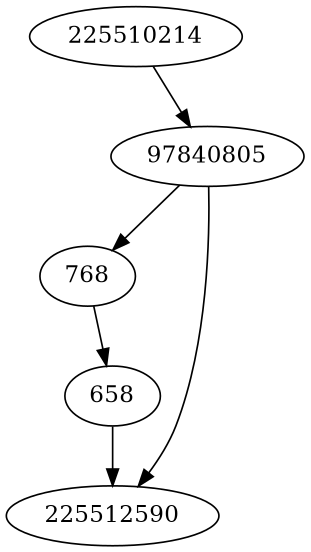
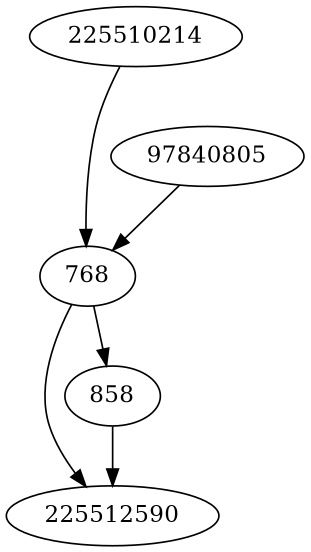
edge "225510214" -> "97840805": now "225510214" -> "768"
edge "97840805" -> "225512590": now "768" -> "225512590"
node "658": label "658" -> "858"
